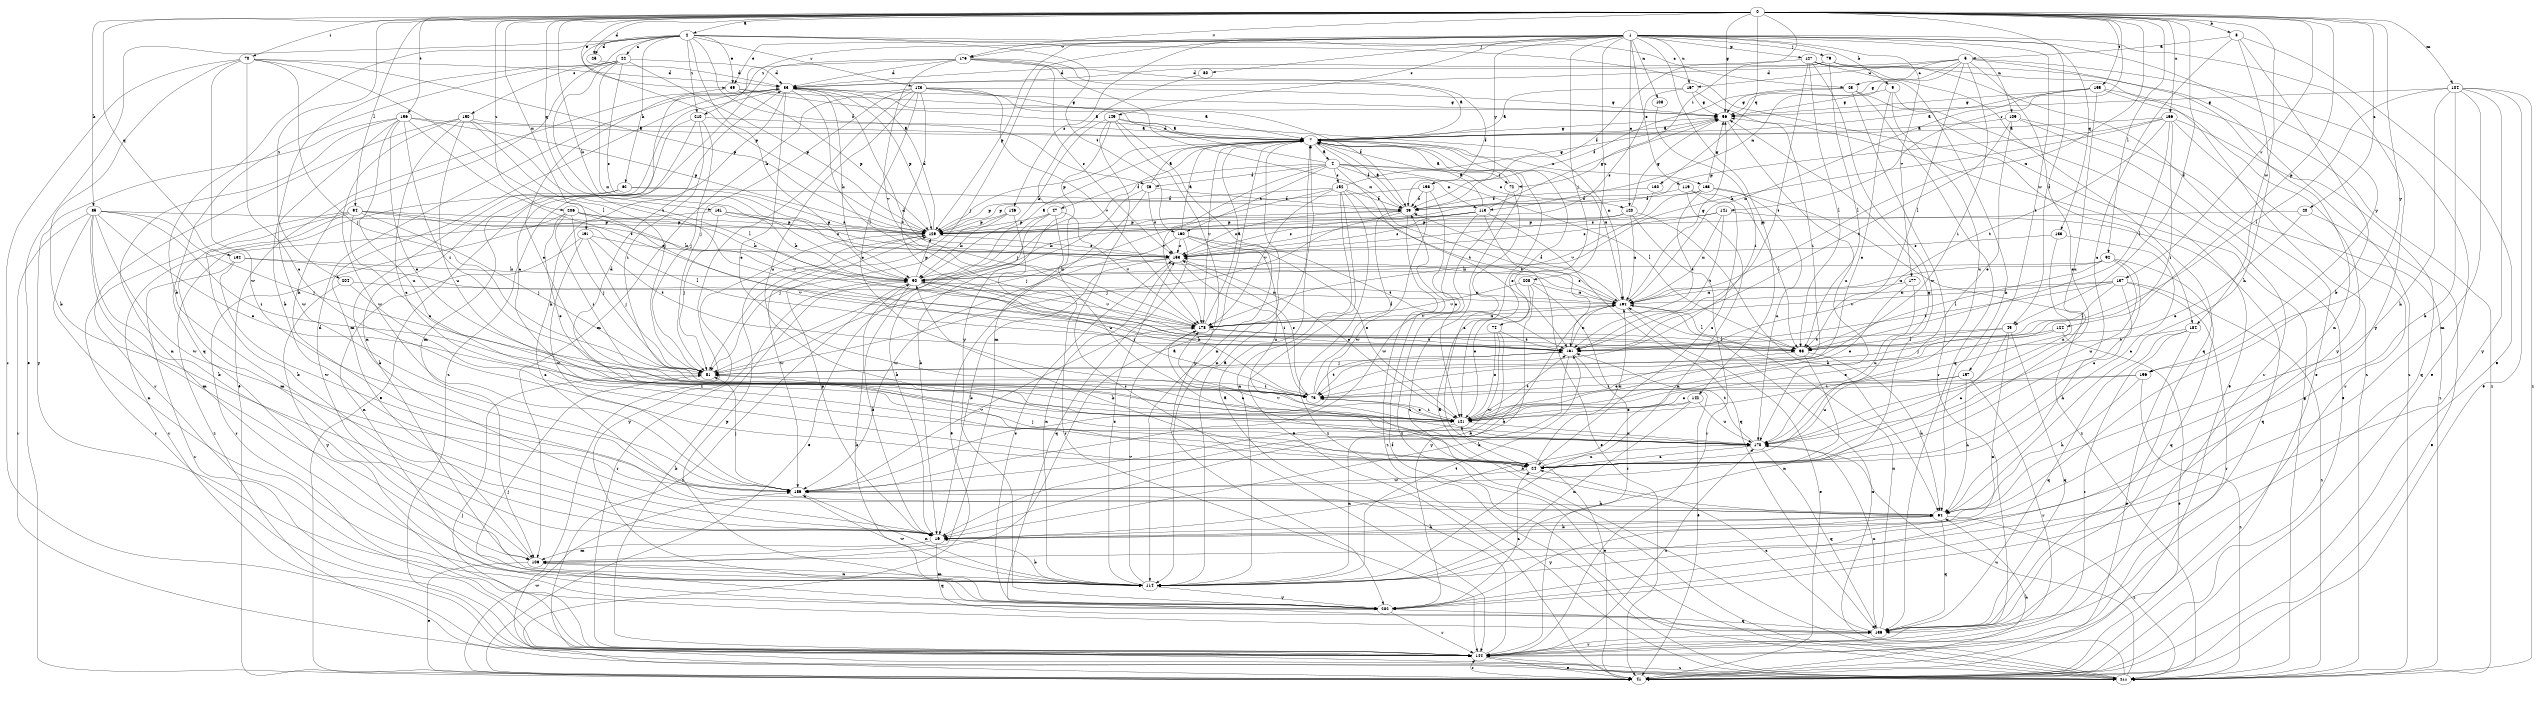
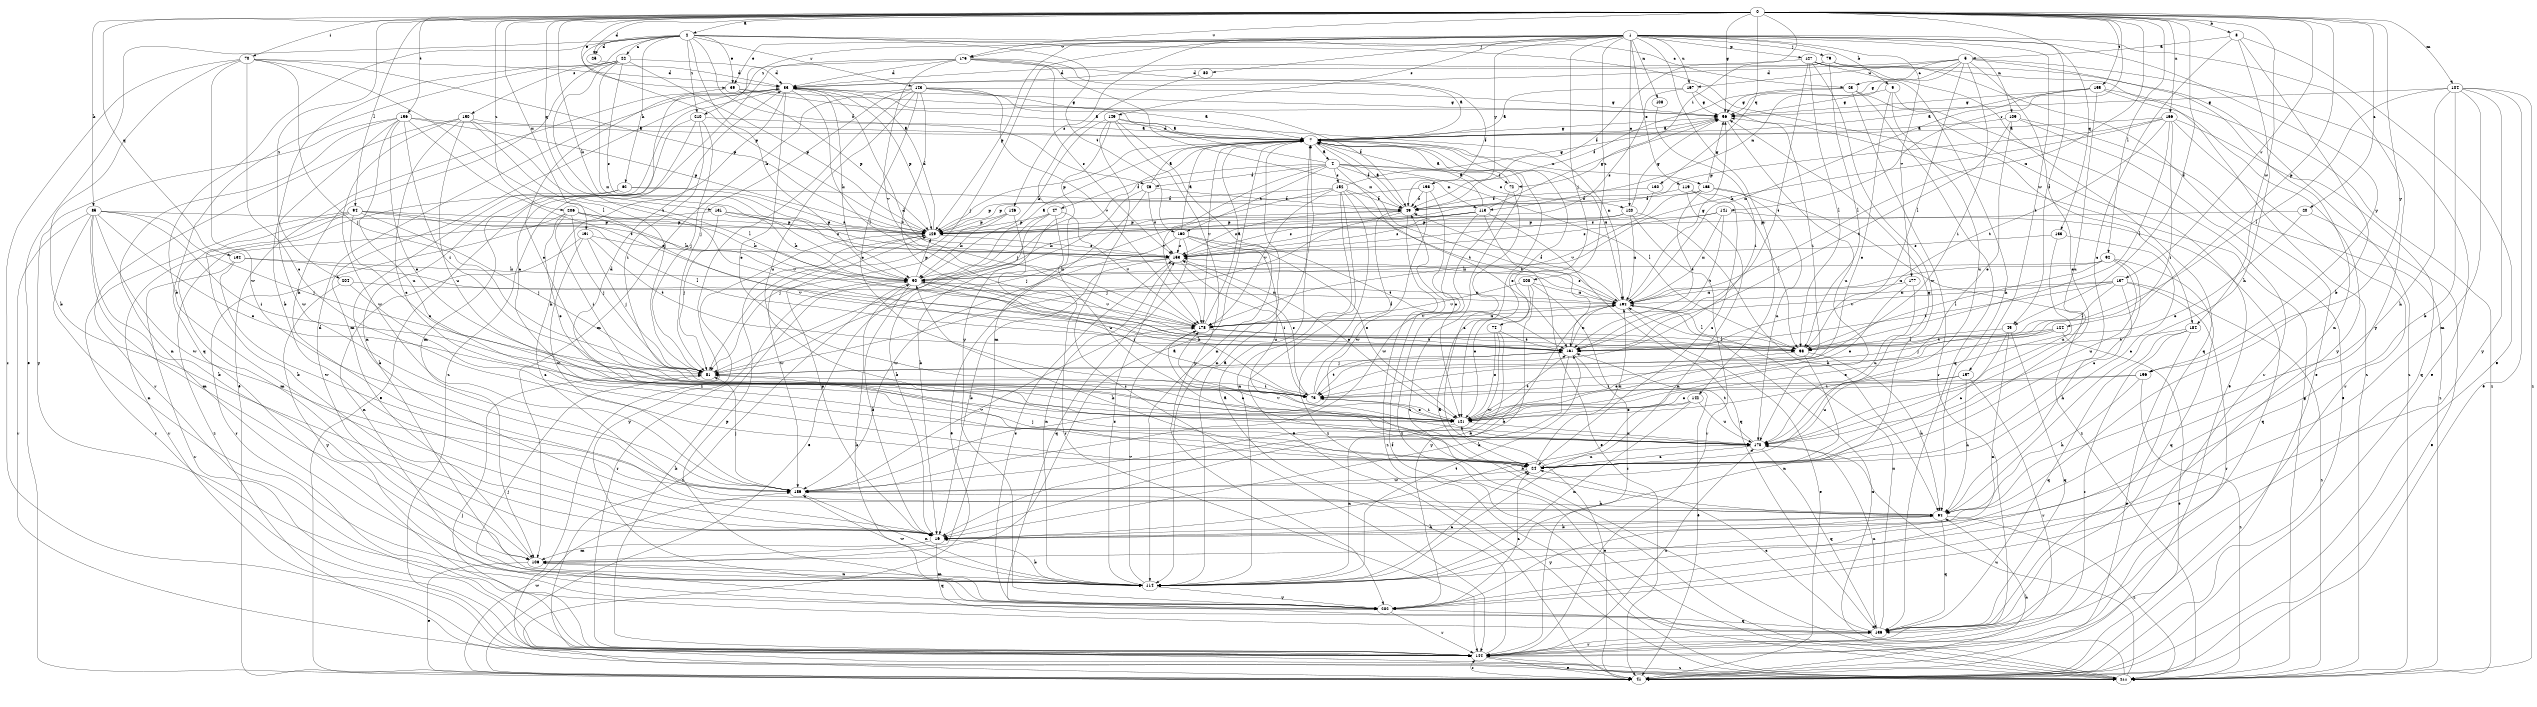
edge "45" -> "161": now "124" -> "161"
edge "114" -> "24": added, label "c"
